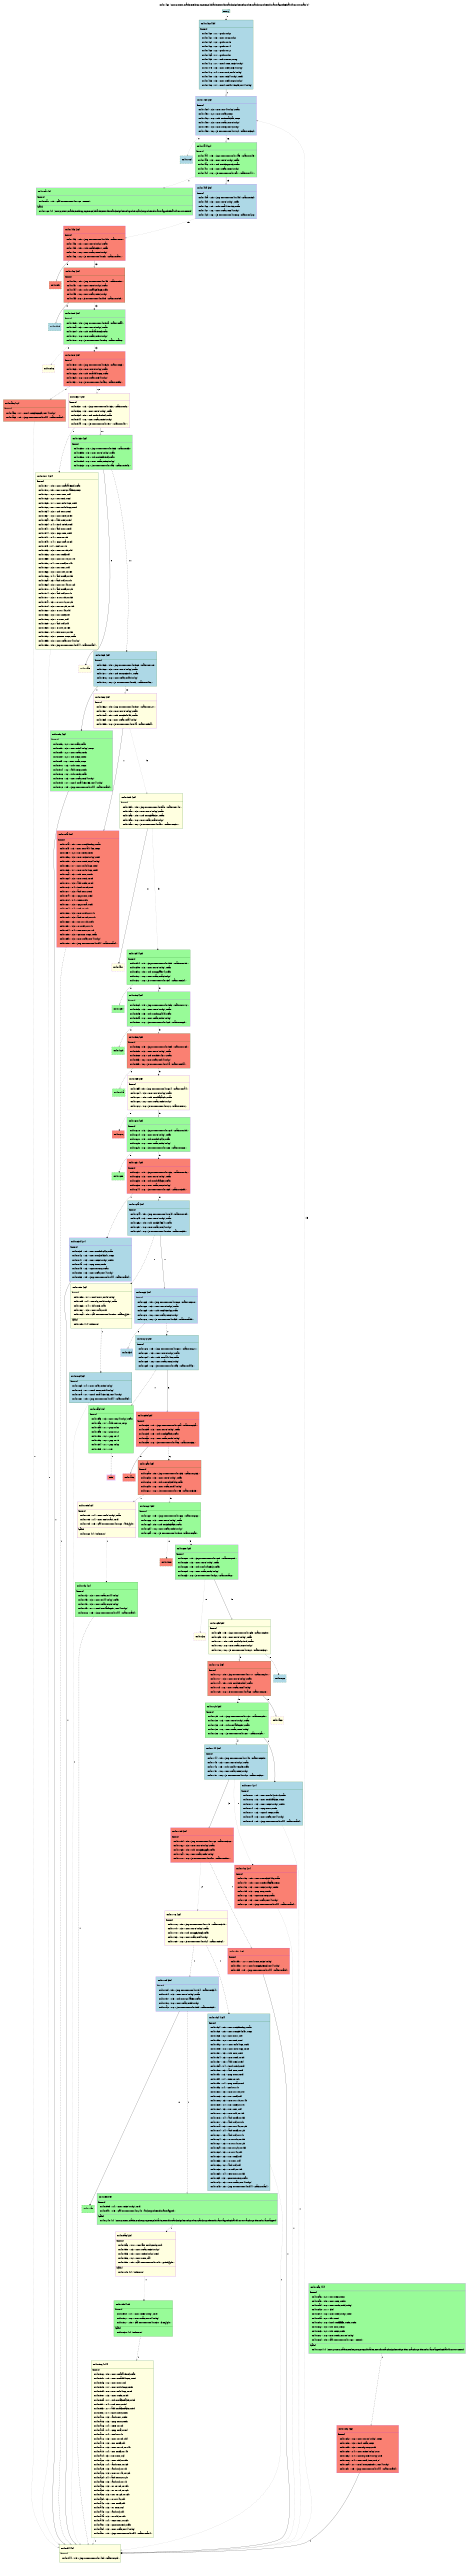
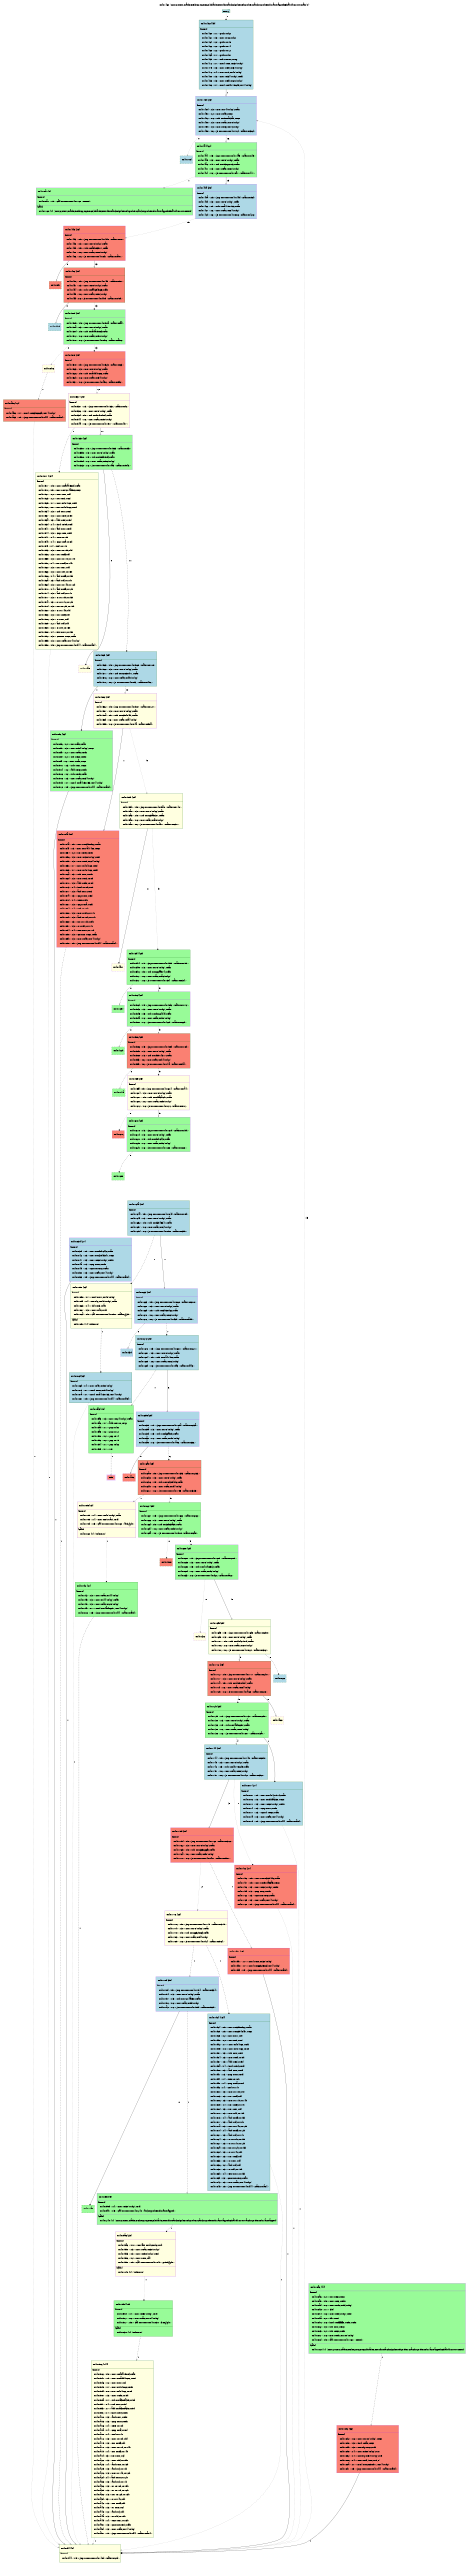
edge "0x40151e [25]" -> "0x401a5c [12]": now "0x401eb6" -> "0x401a5c [12]"
node "0x401631 [25]": removed
node "0x401695 [25]": fillcolor salmon -> lightblue
